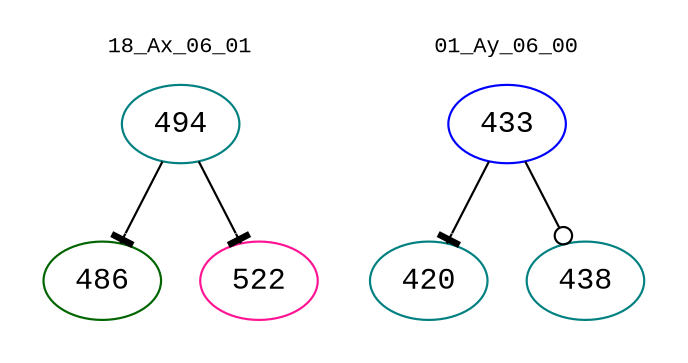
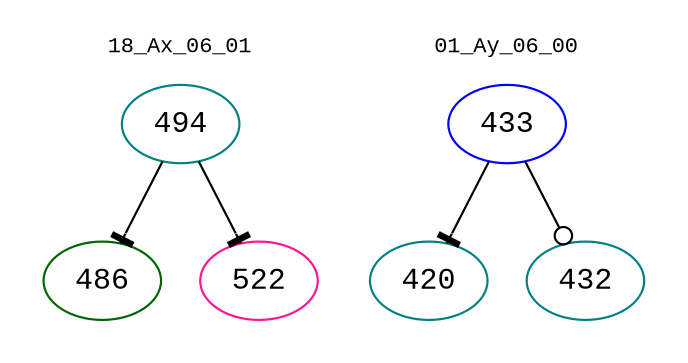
node "438": label "438" -> "432"
